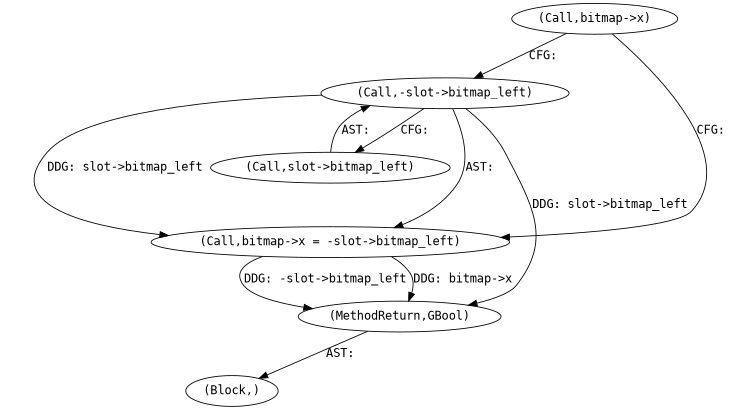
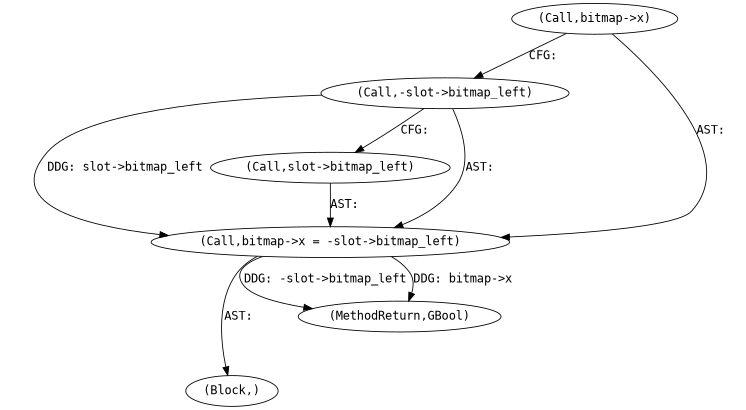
edge "(Call,slot->bitmap_left)" -> "(Call,-slot->bitmap_left)": now "(Call,slot->bitmap_left)" -> "(Call,bitmap->x = -slot->bitmap_left)"
edge "(Call,bitmap->x)" -> "(Call,bitmap->x = -slot->bitmap_left)": label "CFG: " -> "AST: "
edge "(Call,-slot->bitmap_left)" -> "(MethodReturn,GBool)": removed, label "DDG: slot->bitmap_left"
edge "(MethodReturn,GBool)" -> "(Block,)": now "(Call,bitmap->x = -slot->bitmap_left)" -> "(Block,)"
